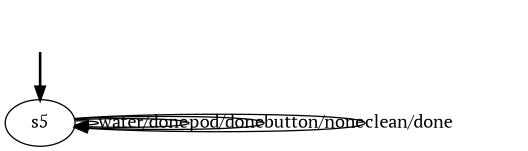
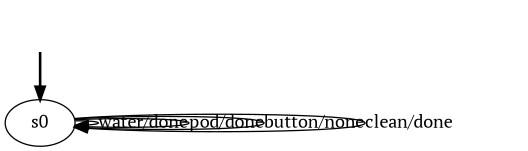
node "s5": label "s5" -> "s0"
